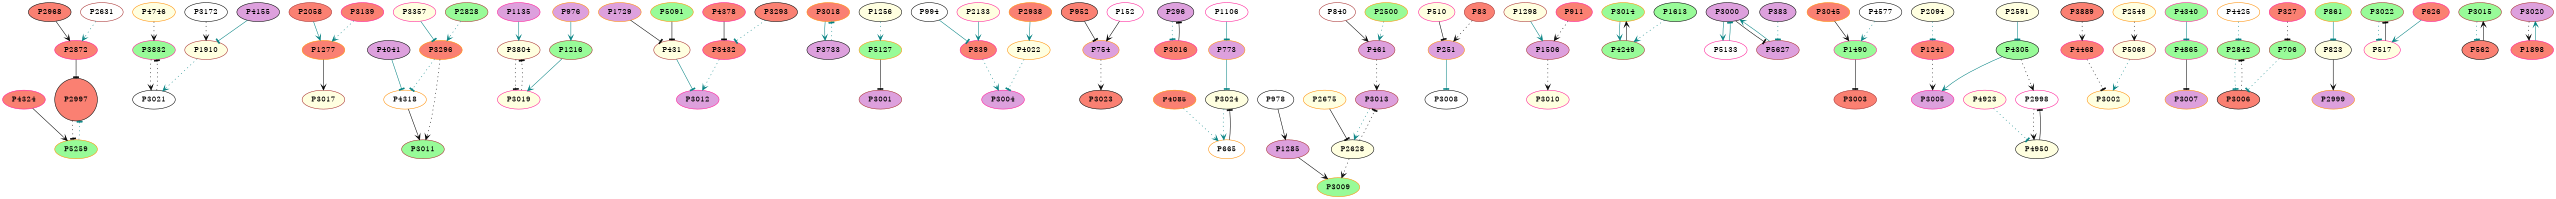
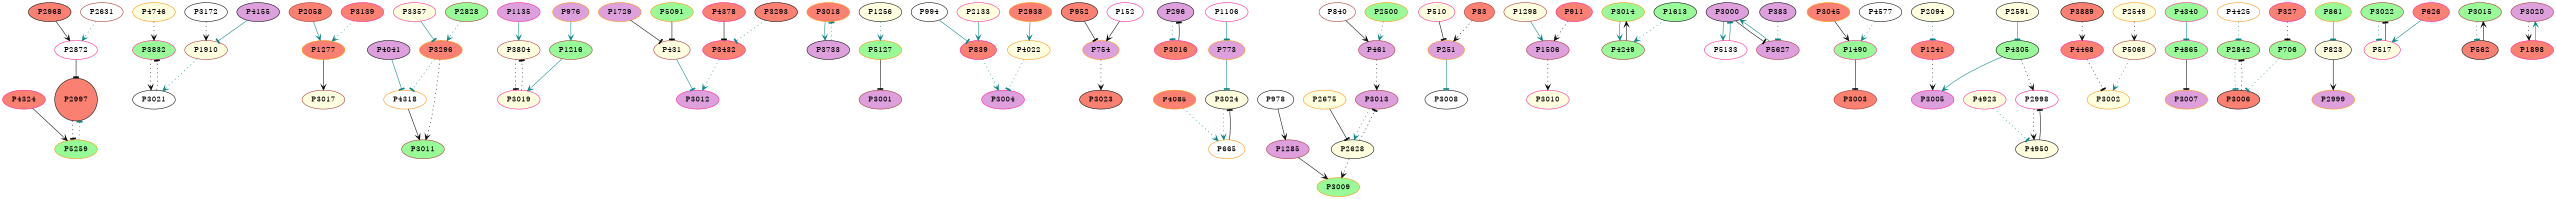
node "P2872": fillcolor salmon -> white
